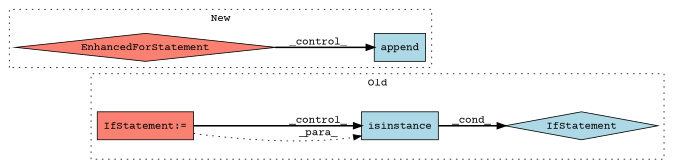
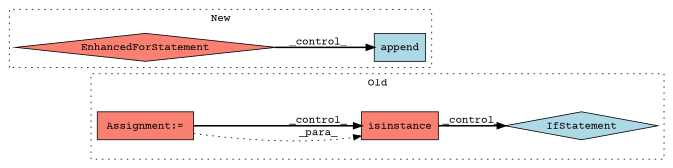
edge "isinstance" -> "IfStatement": label "_cond_" -> "_control_"
node "IfStatement:=": label "IfStatement:=" -> "Assignment:="
node "isinstance": fillcolor lightblue -> salmon
